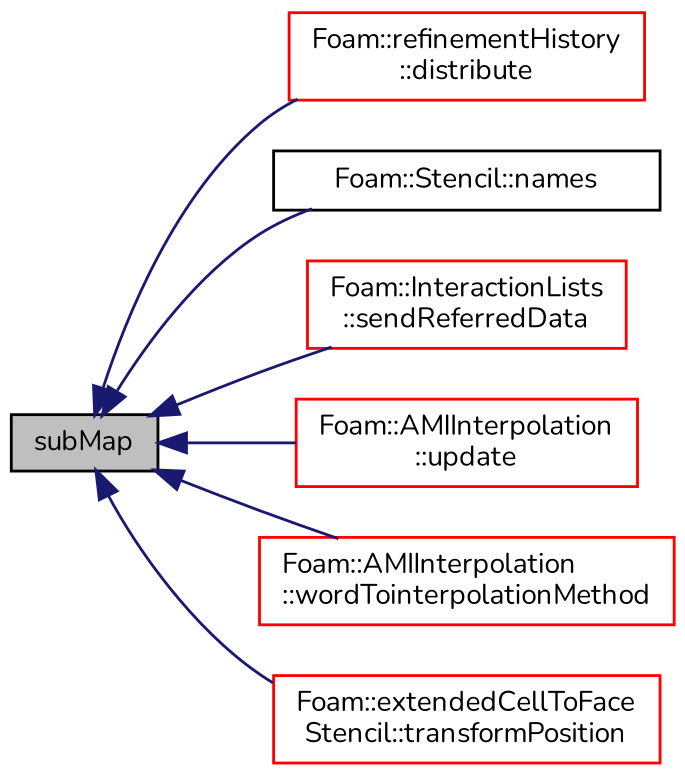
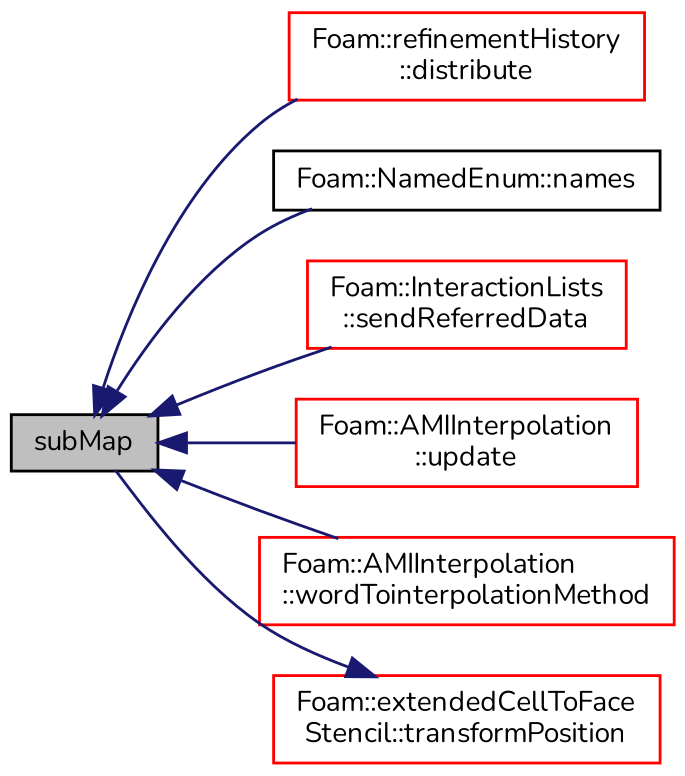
node "Foam::Stencil::names": label "Foam::Stencil::names" -> "Foam::NamedEnum::names"
edge "Foam::extendedCellToFace Stencil::transformPosition" -> "subMap": reversed
